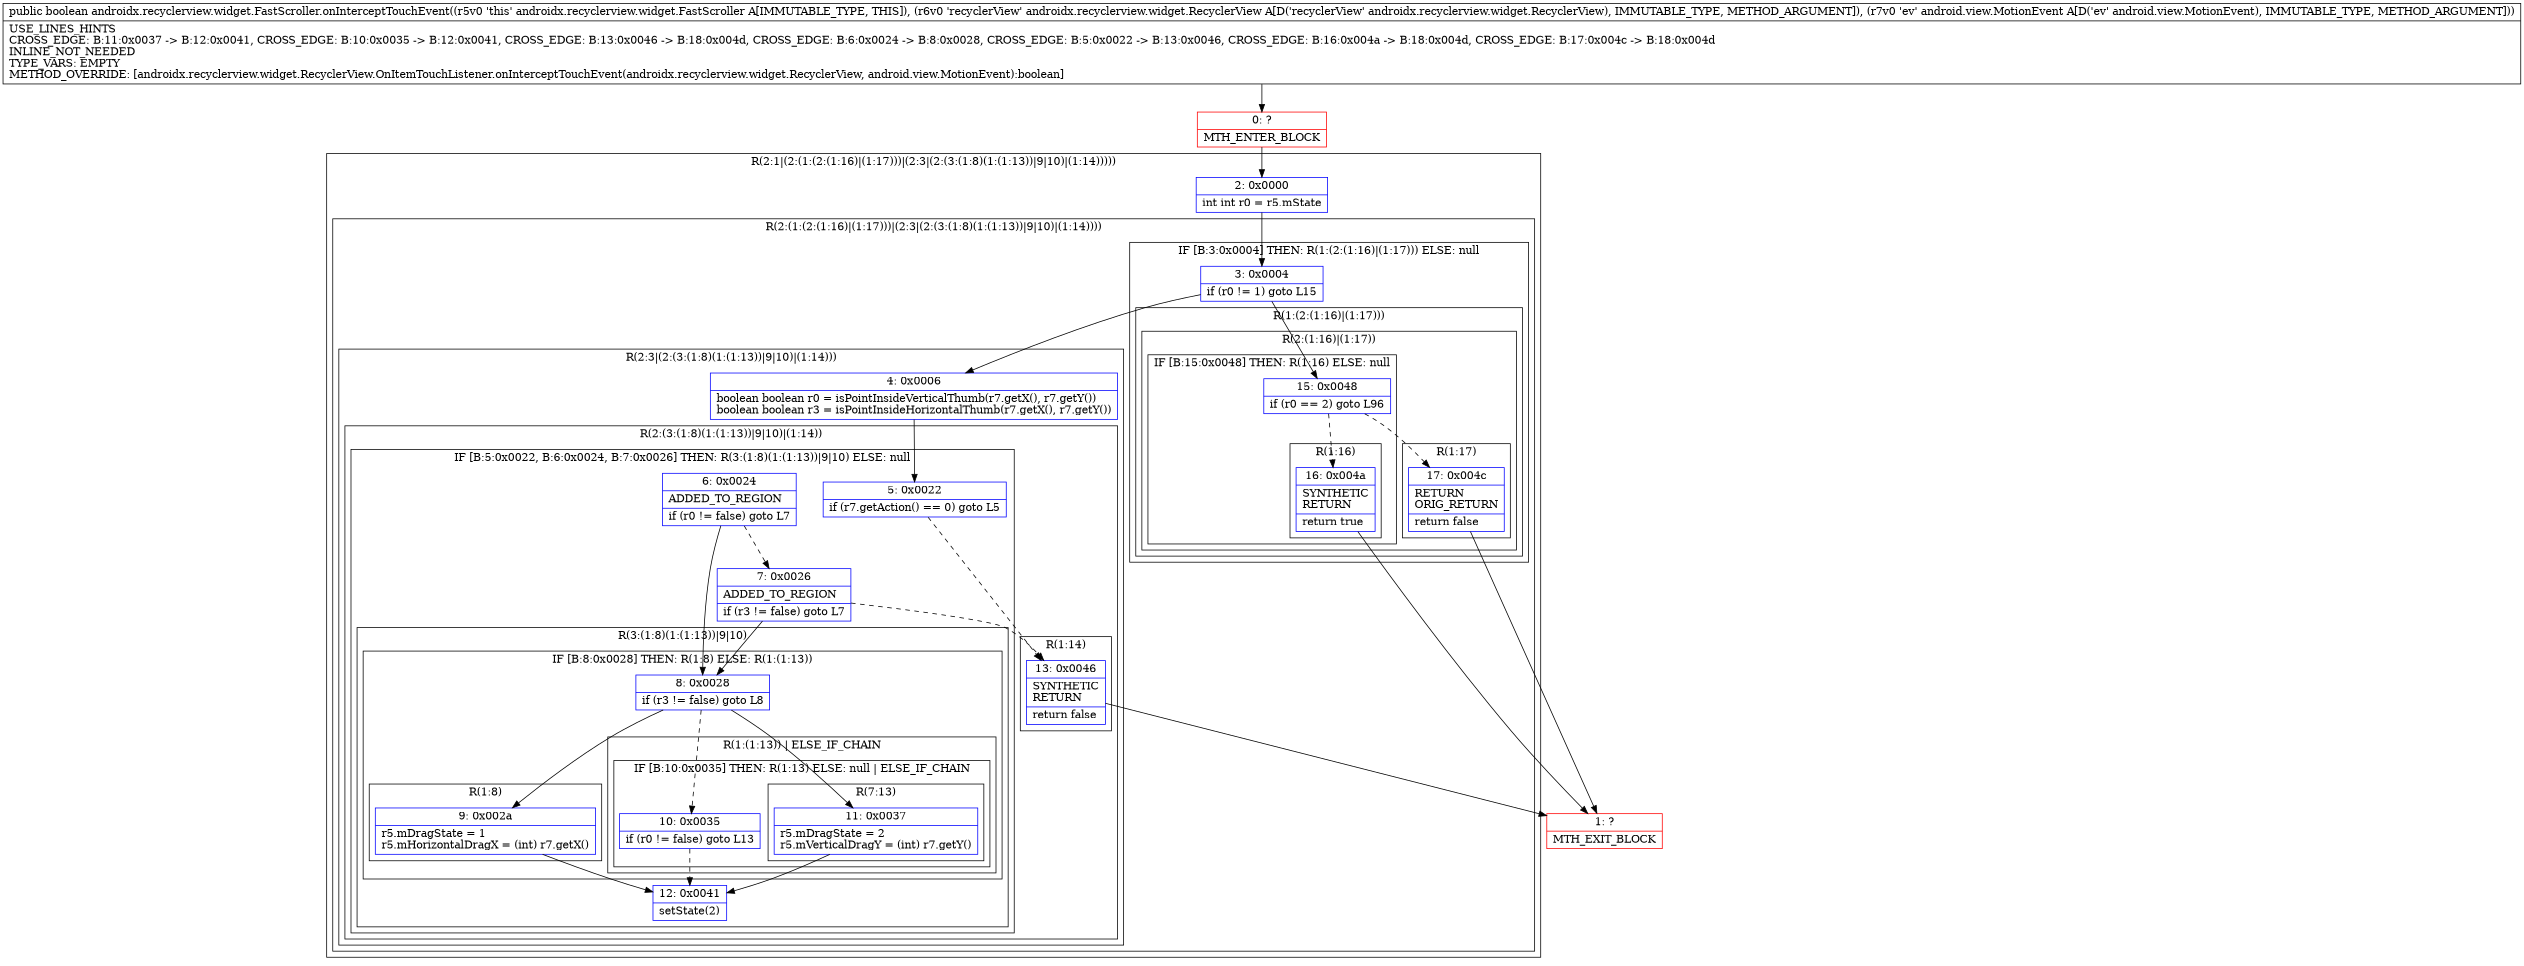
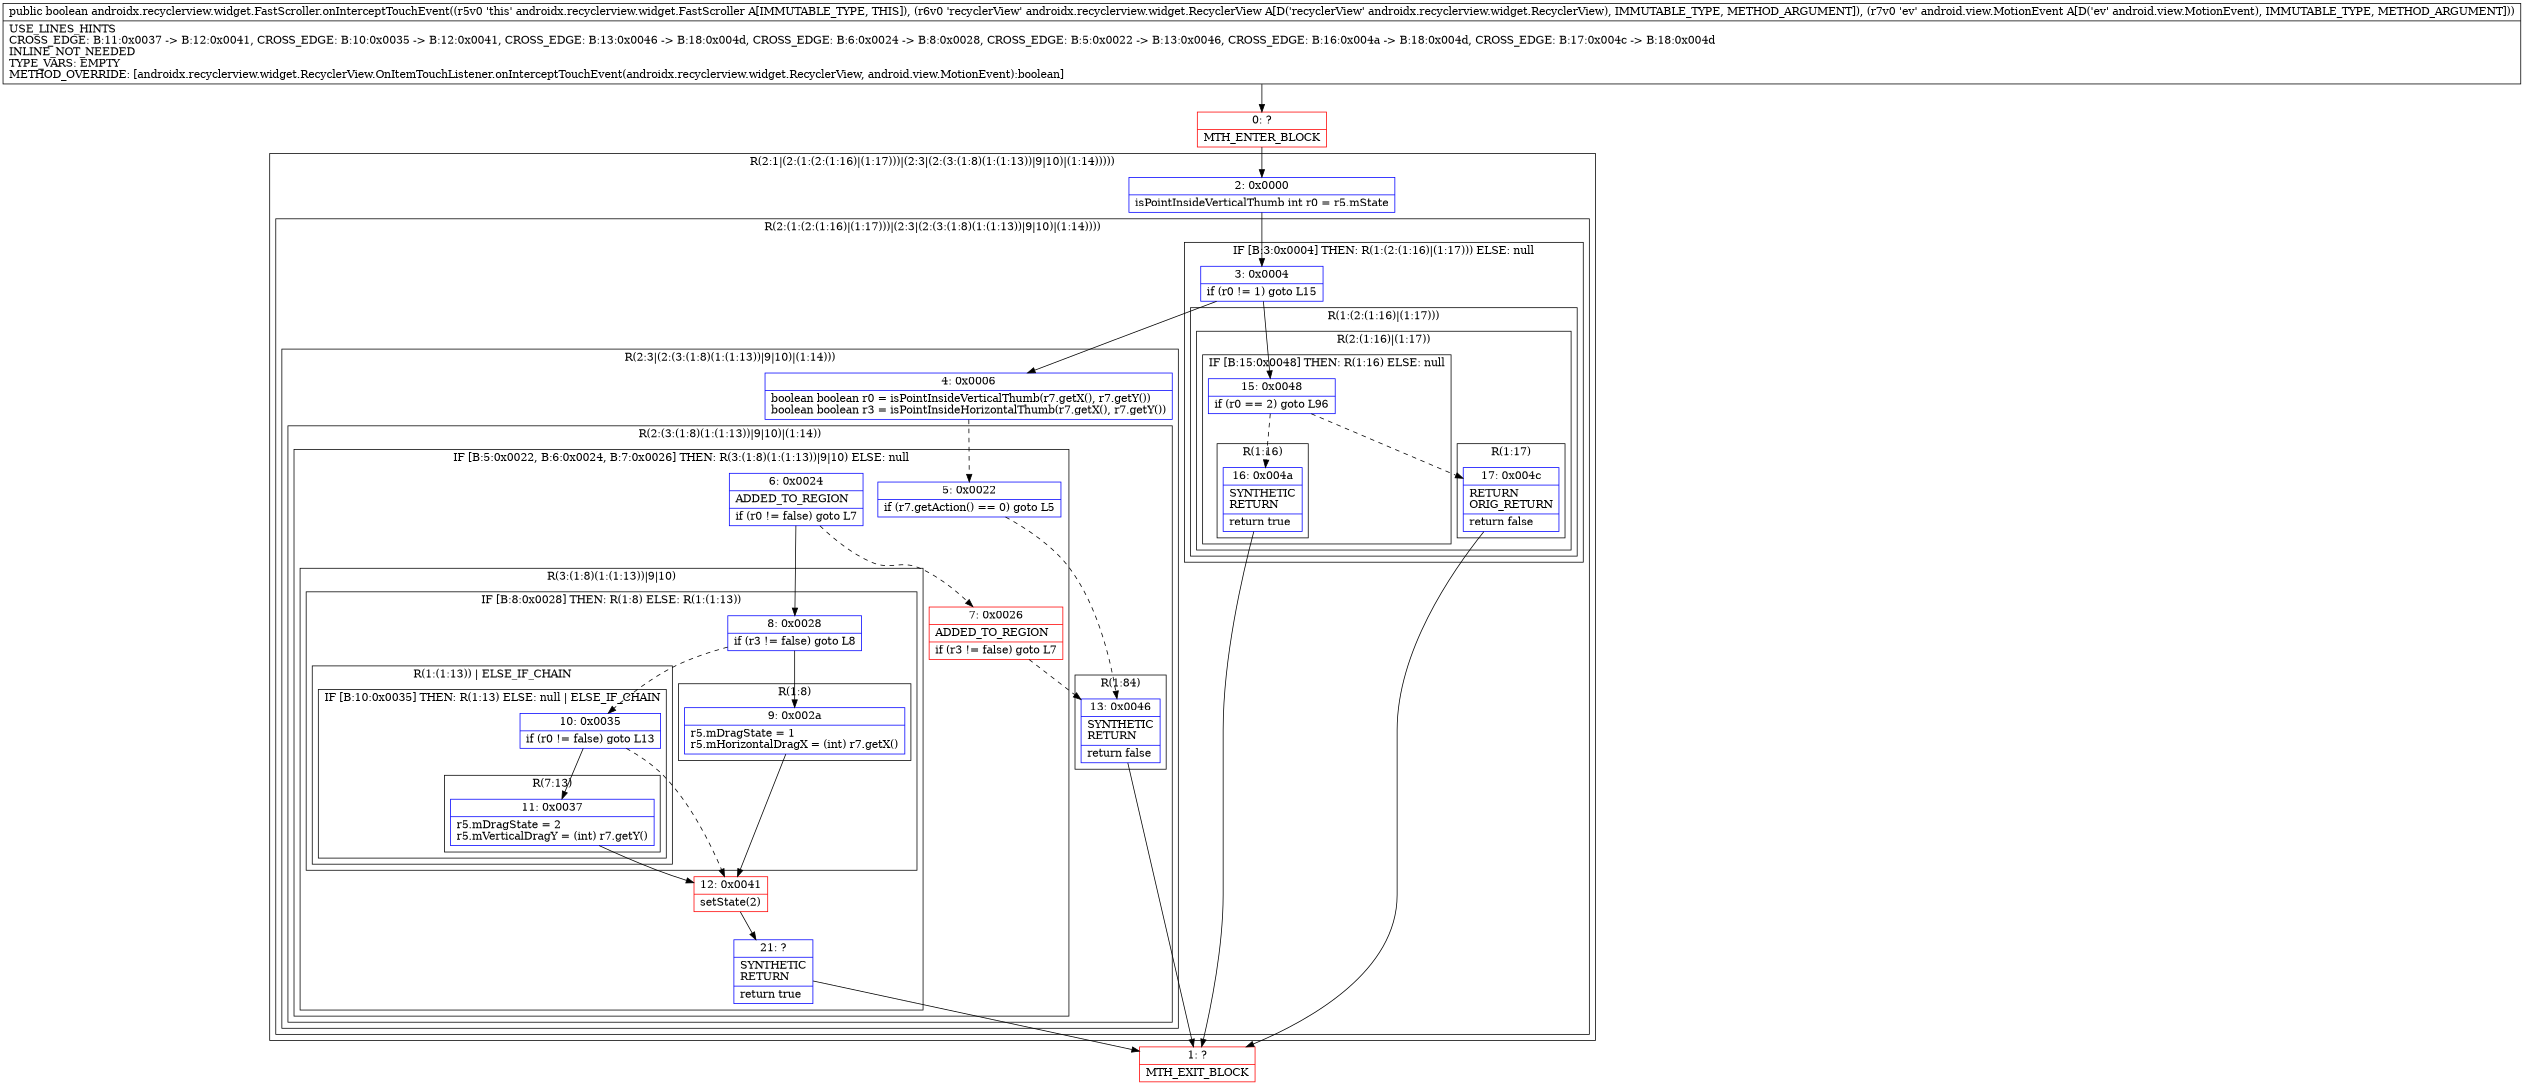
node "2: 0x0000": text "int int r0 = r5.mState" -> "isPointInsideVerticalThumb int r0 = r5.mState"
edge "4: 0x0006" -> "5: 0x0022": style solid -> dashed
node "7: 0x0026": color blue -> red
edge "7: 0x0026" -> "8: 0x0028": removed
cluster "R(1:14)": label "R(1:14)" -> "R(1:84)"
edge "8: 0x0028" -> "11: 0x0037": now "10: 0x0035" -> "11: 0x0037"
node "12: 0x0041": color blue -> red
node "21: ?": added
